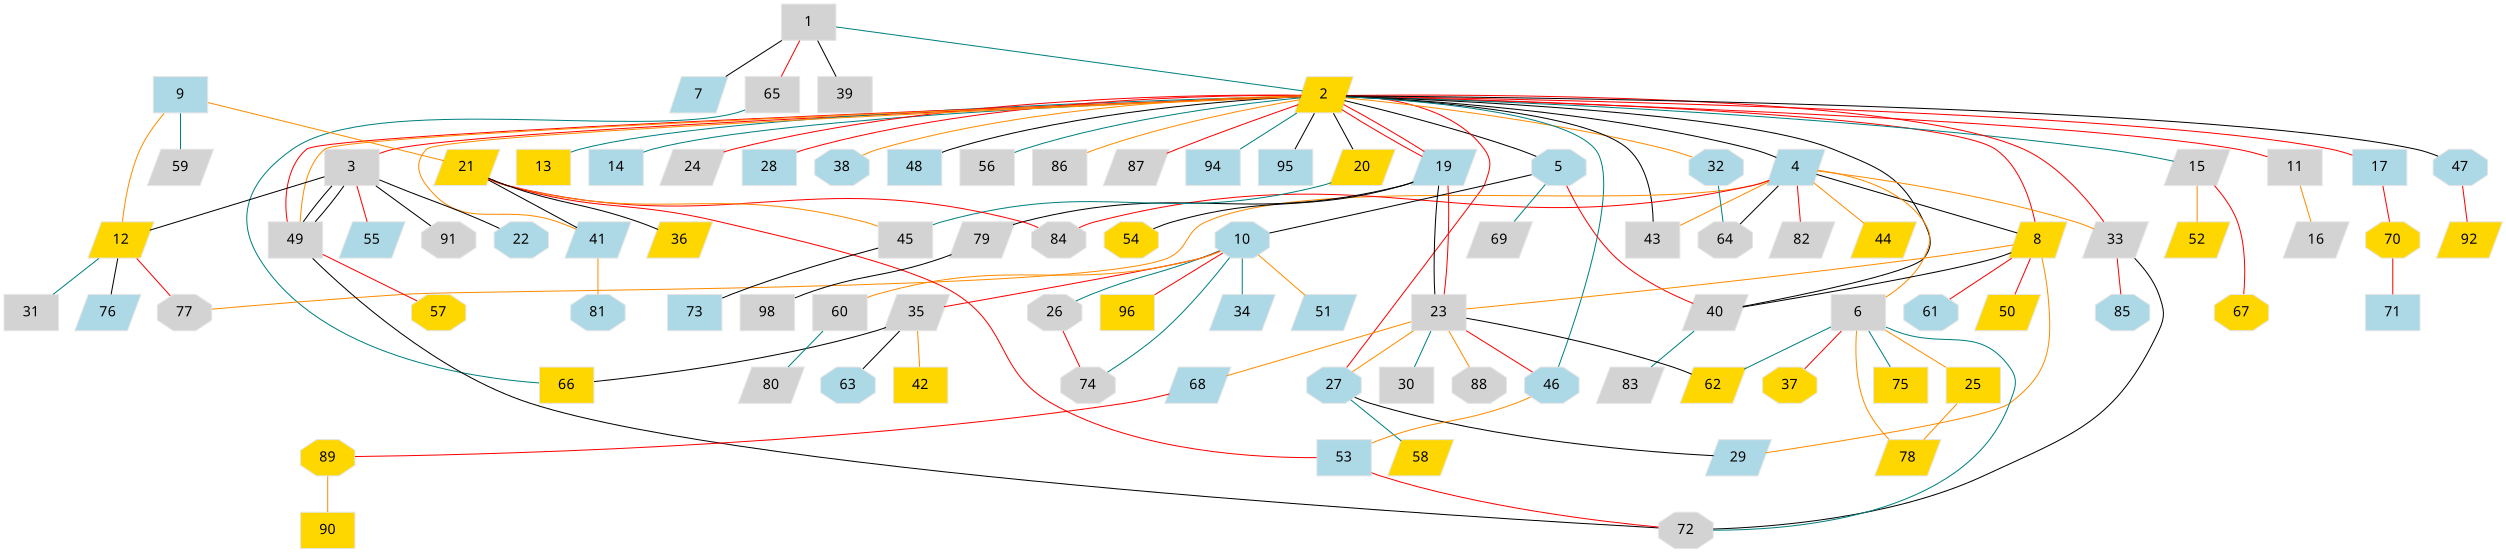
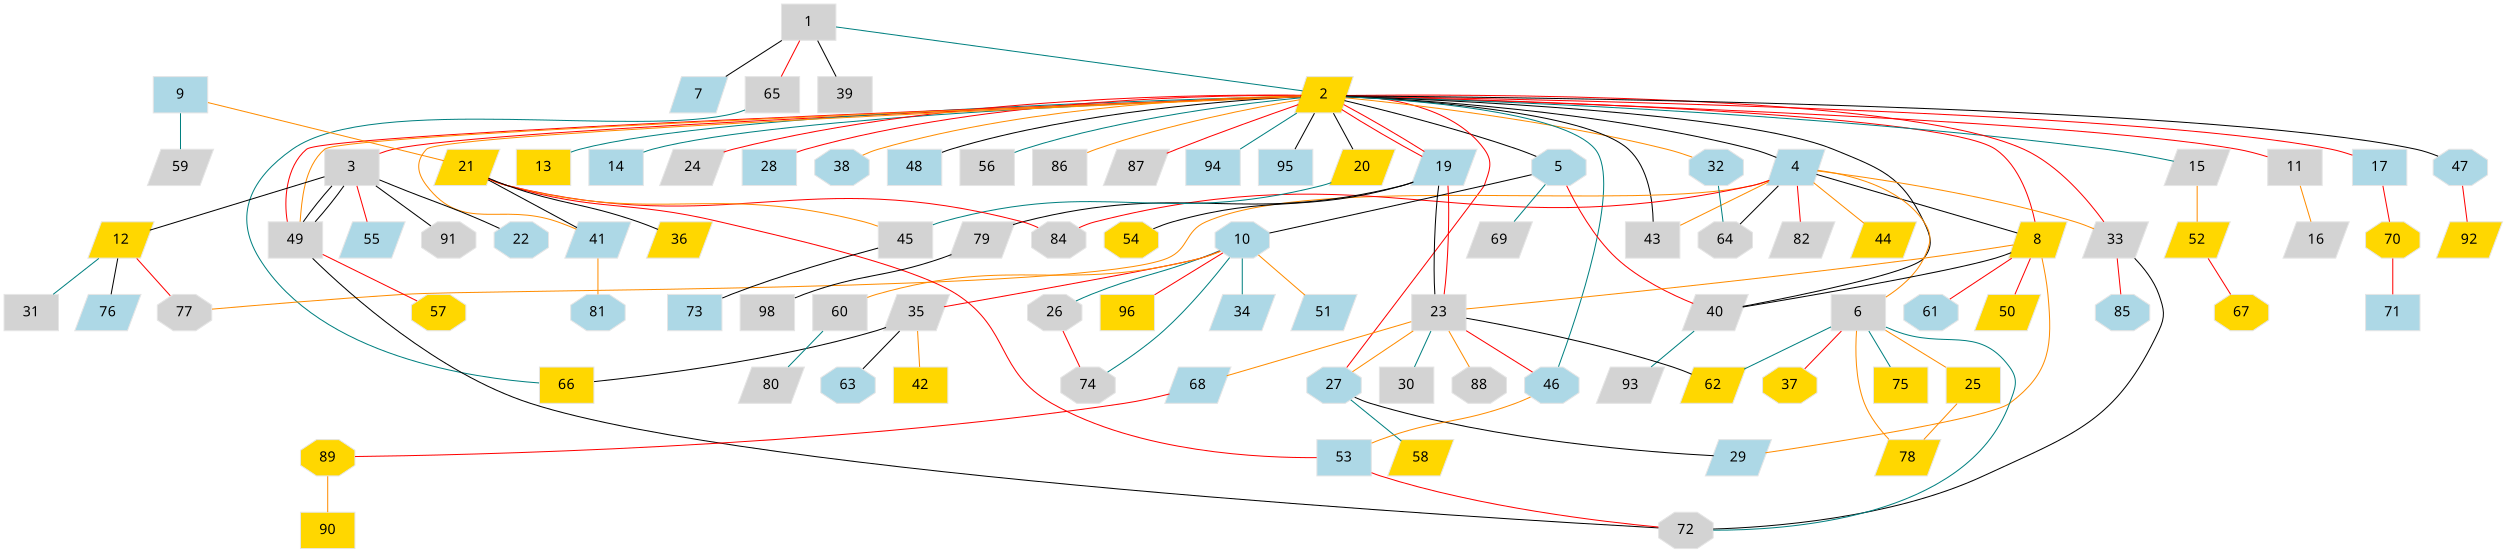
edge "9" -- "12": removed
edge "15" -- "67": now "52" -- "67"
node "83": label "83" -> "93"
